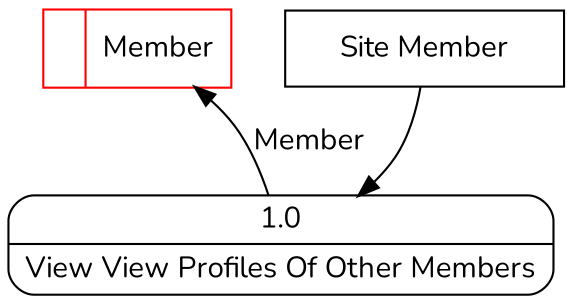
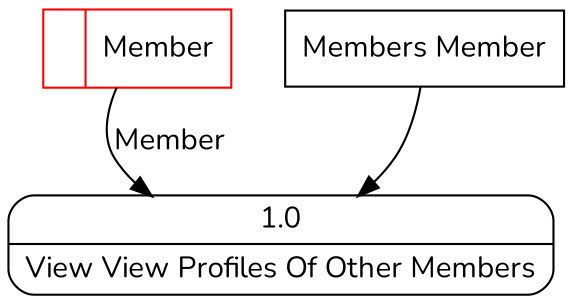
node "Site Member": label "Site Member" -> "Members Member"
edge "1.0" -> "Member": reversed
